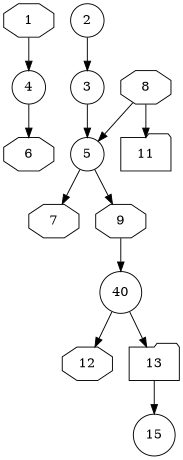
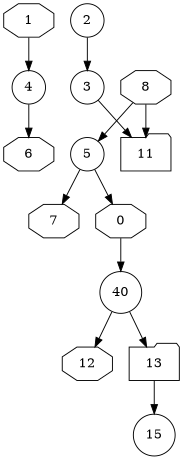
edge "3" -> "5": now "3" -> "11"
node "9": label "9" -> "0"
